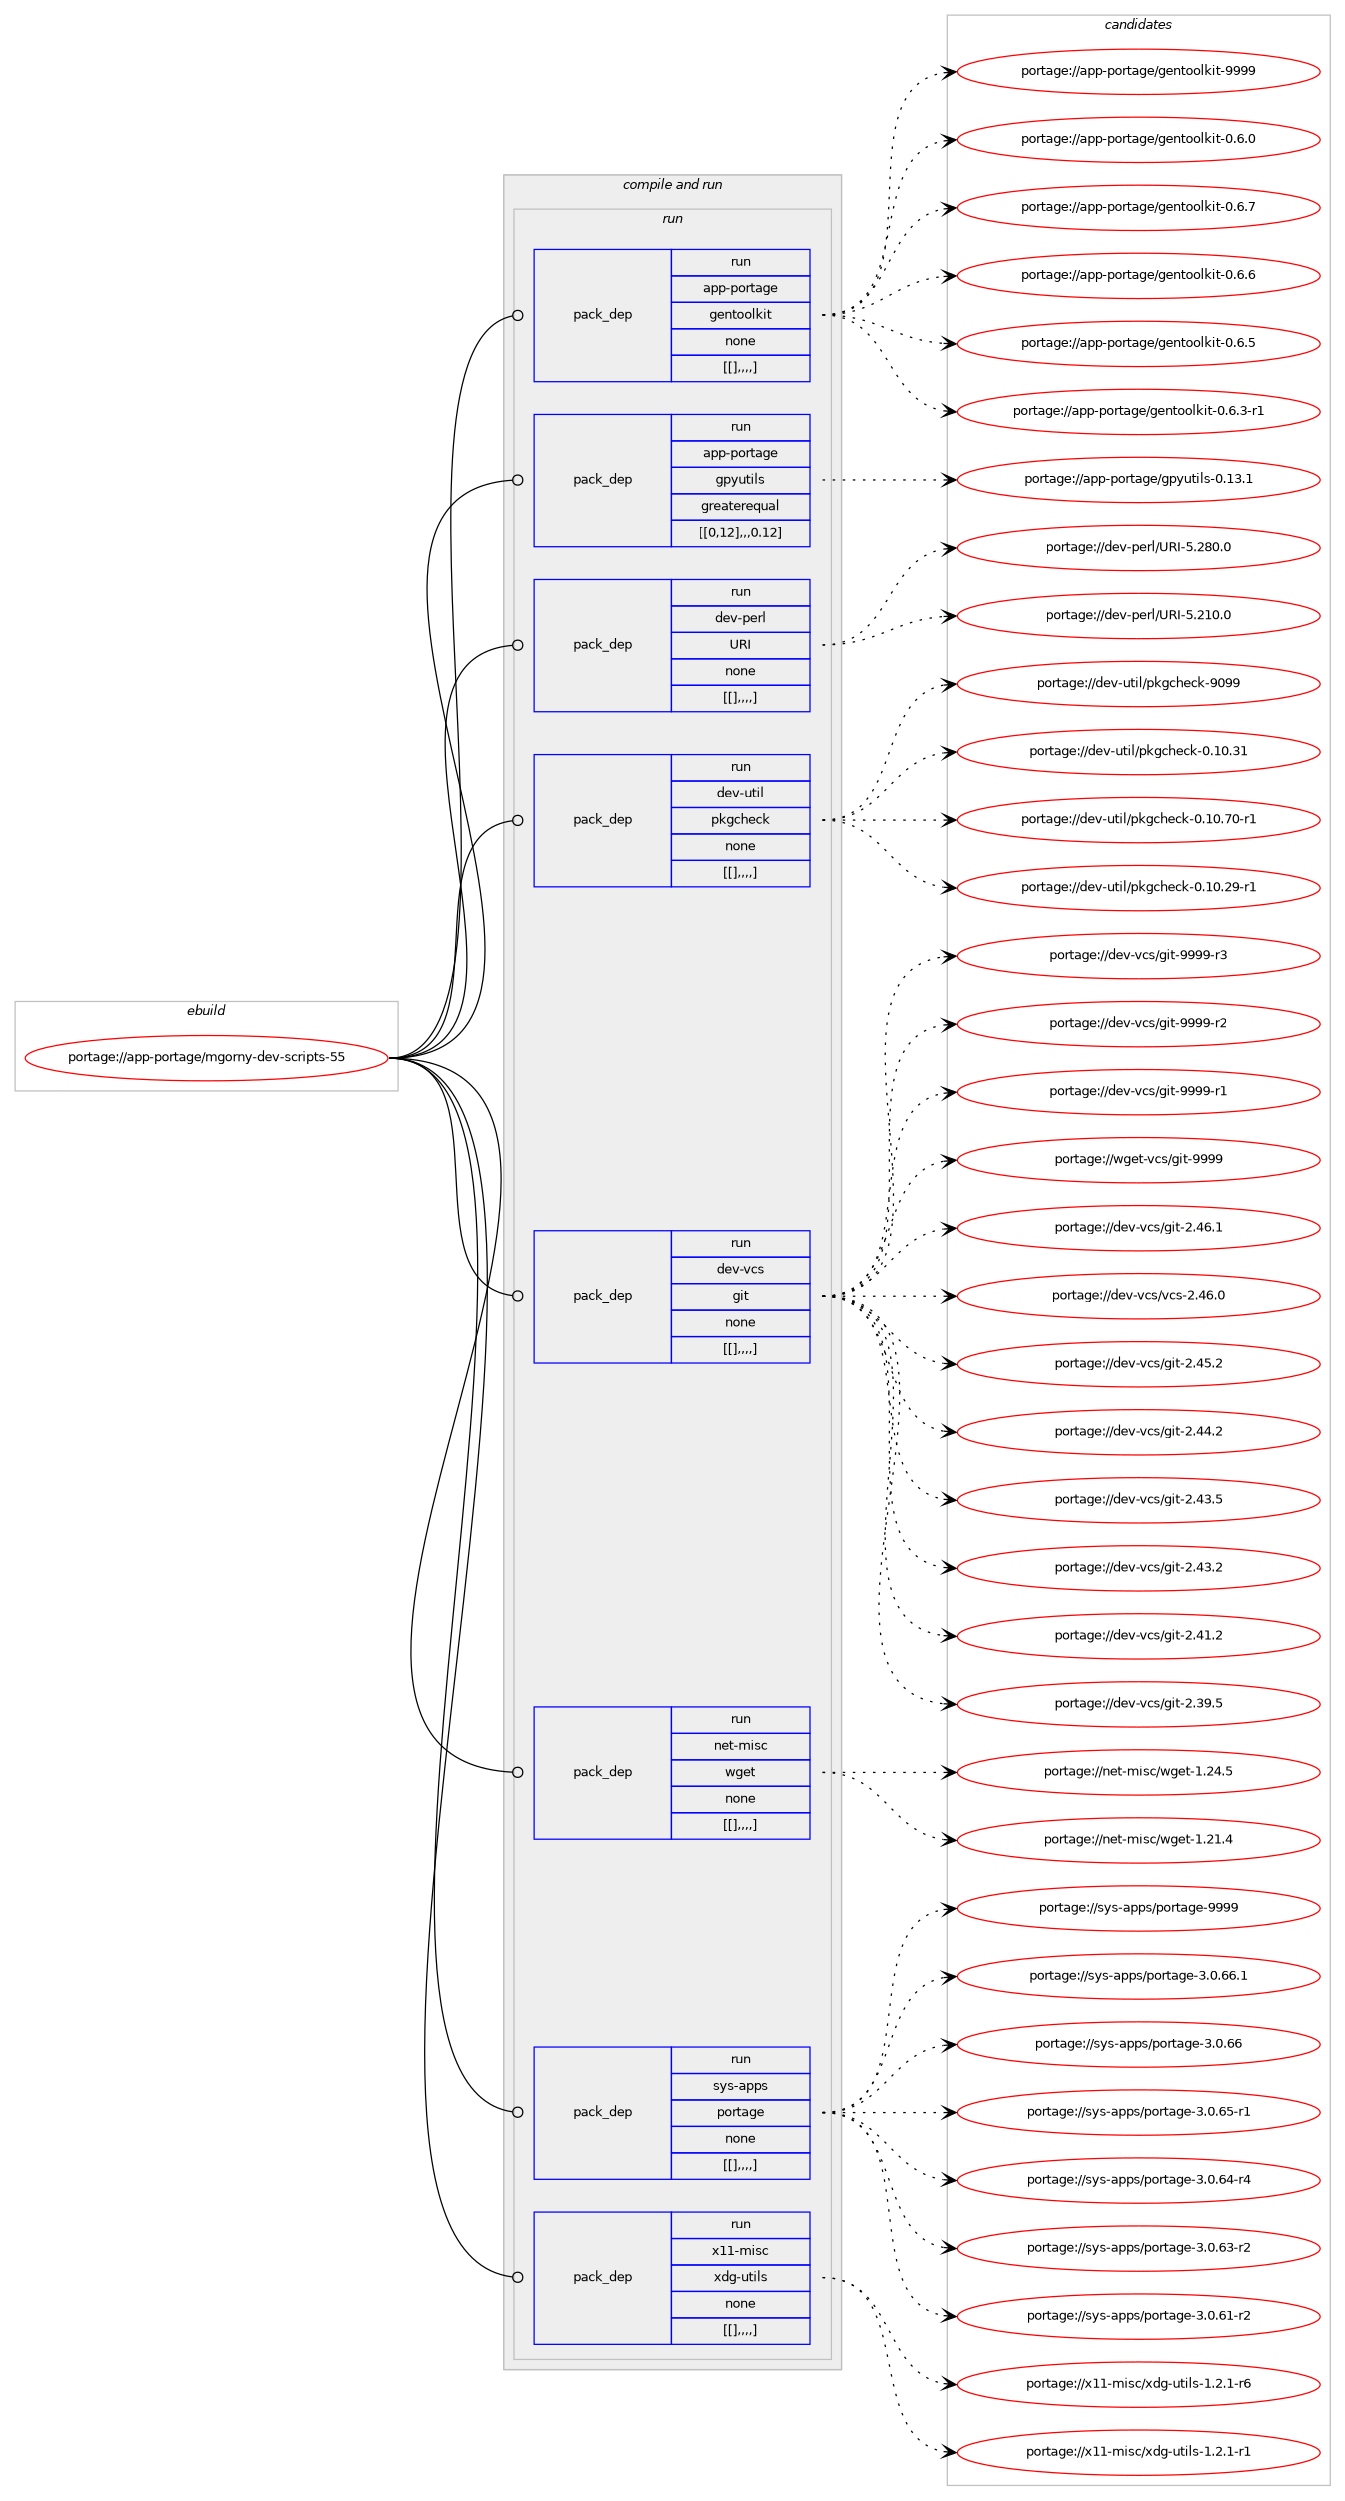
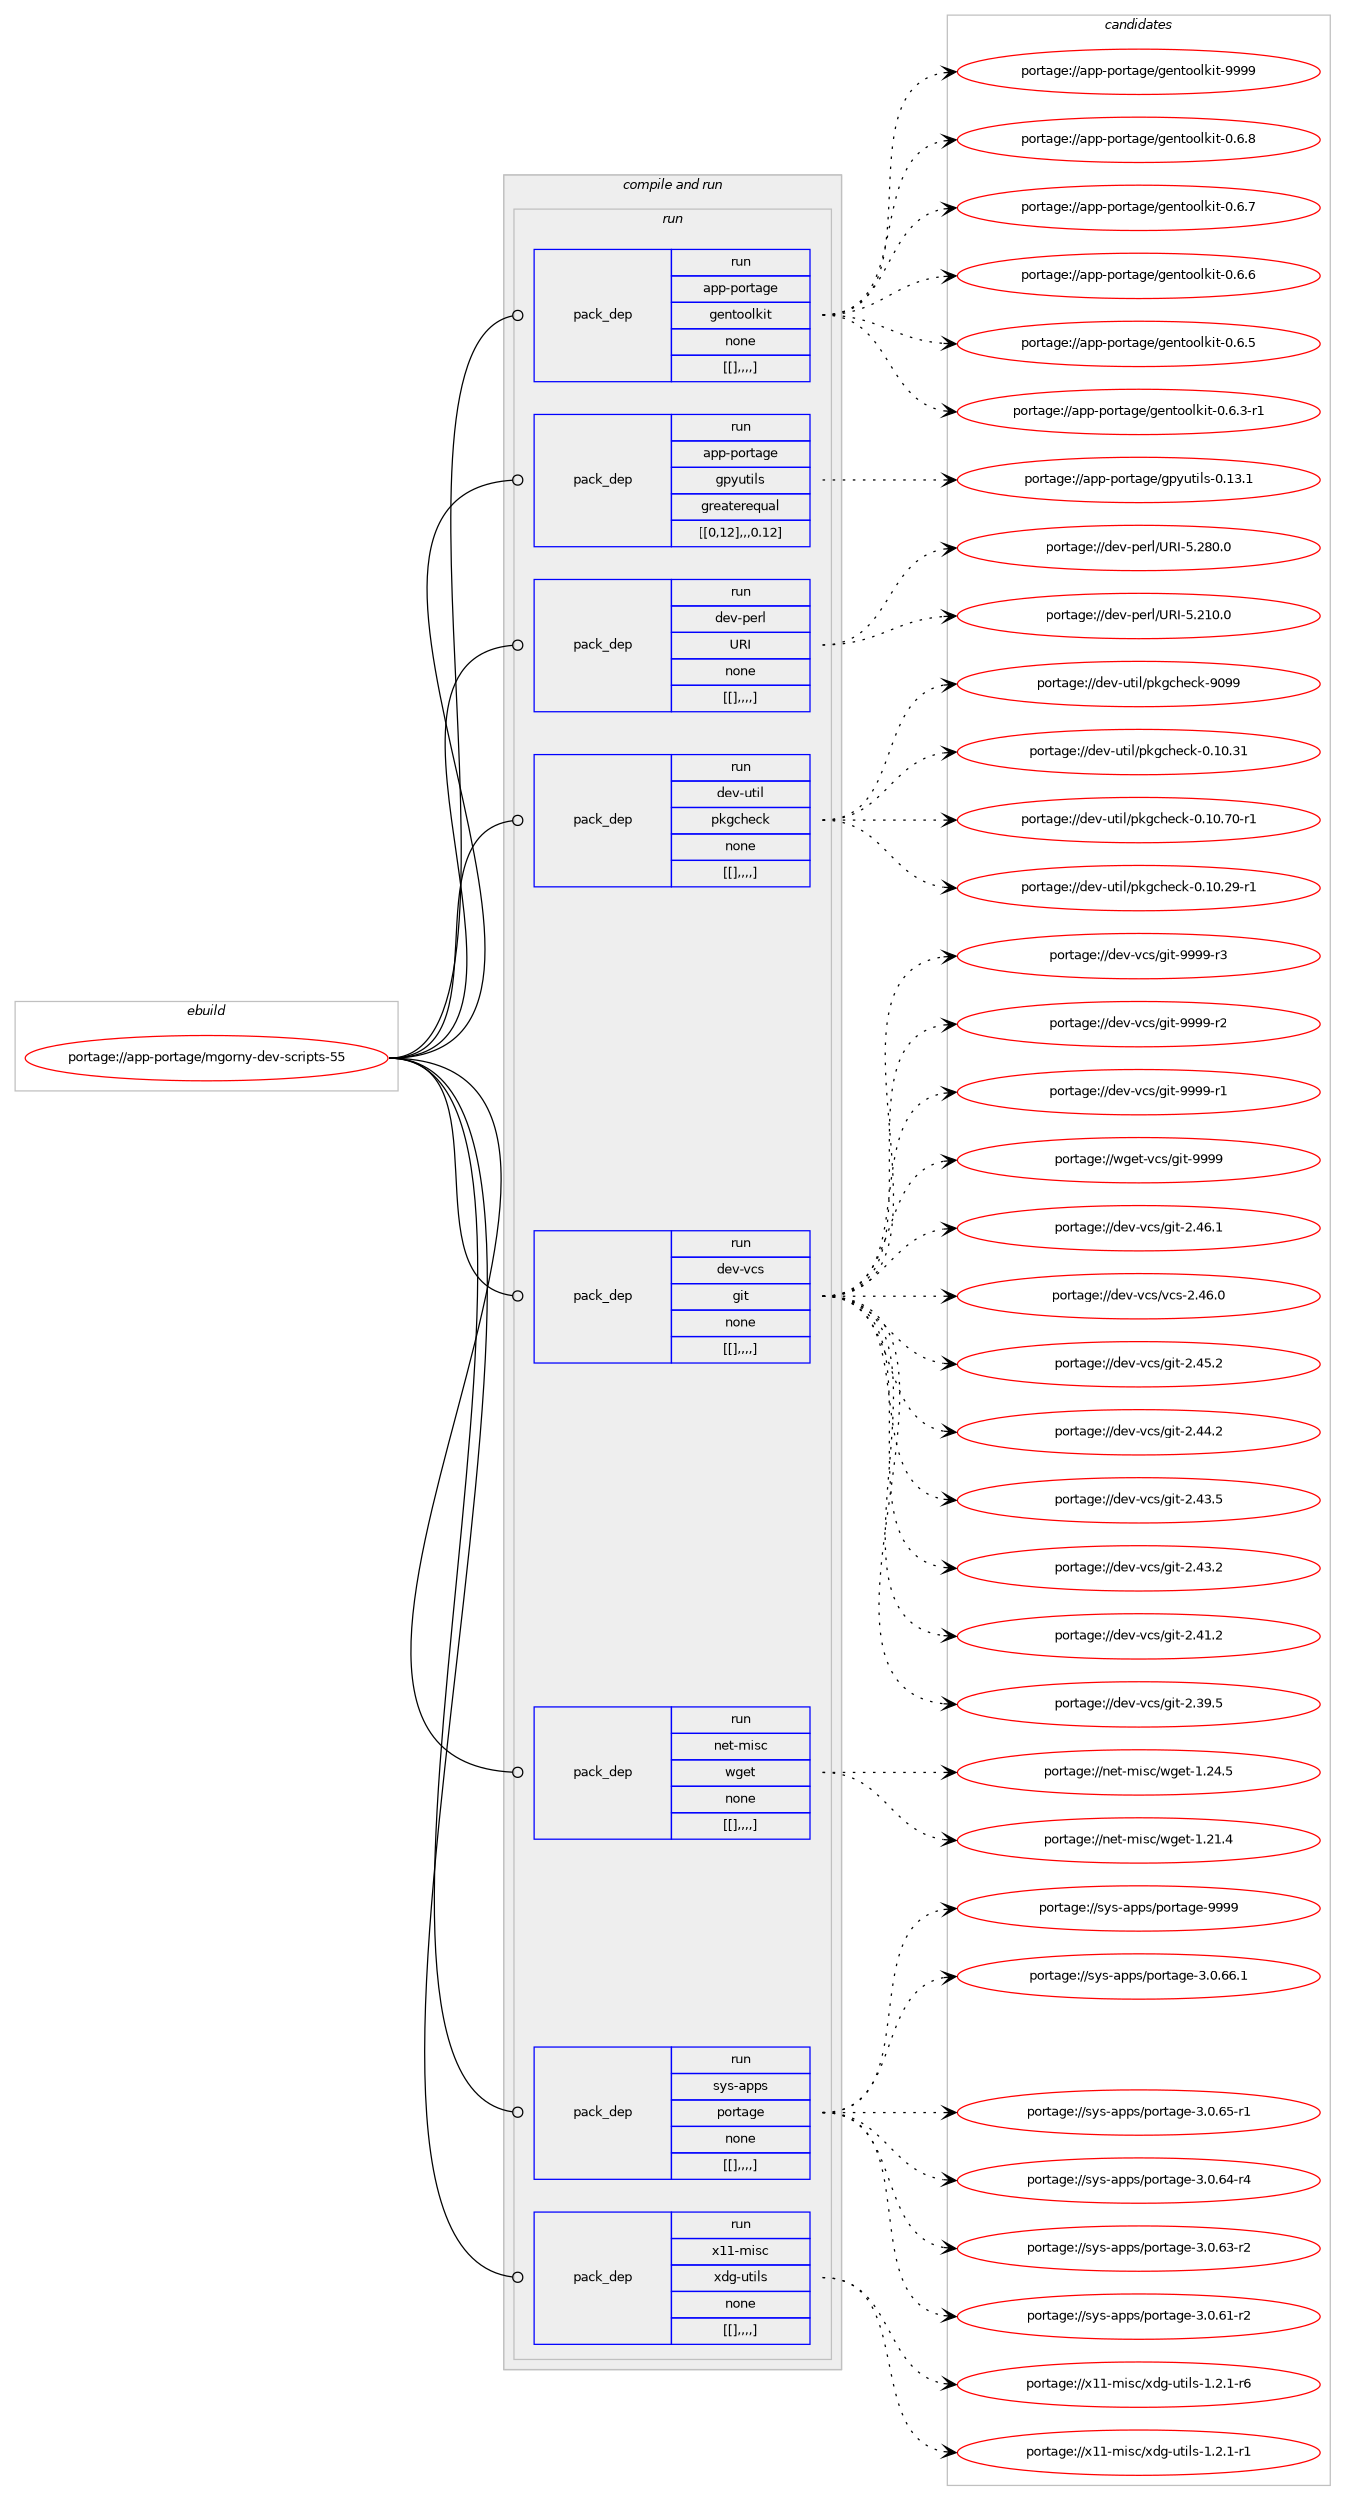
node "portage://app-portage/gentoolkit-0.6.0": label "portage://app-portage/gentoolkit-0.6.0" -> "portage://app-portage/gentoolkit-0.6.8"
node "portage://sys-apps/portage-3.0.66": removed
